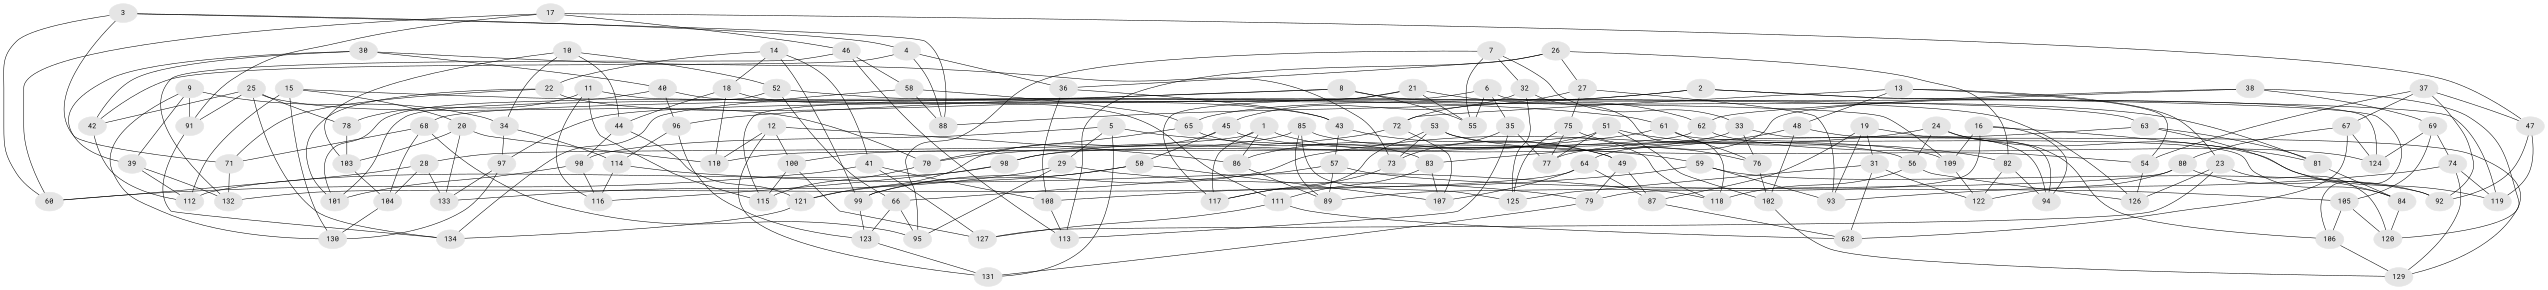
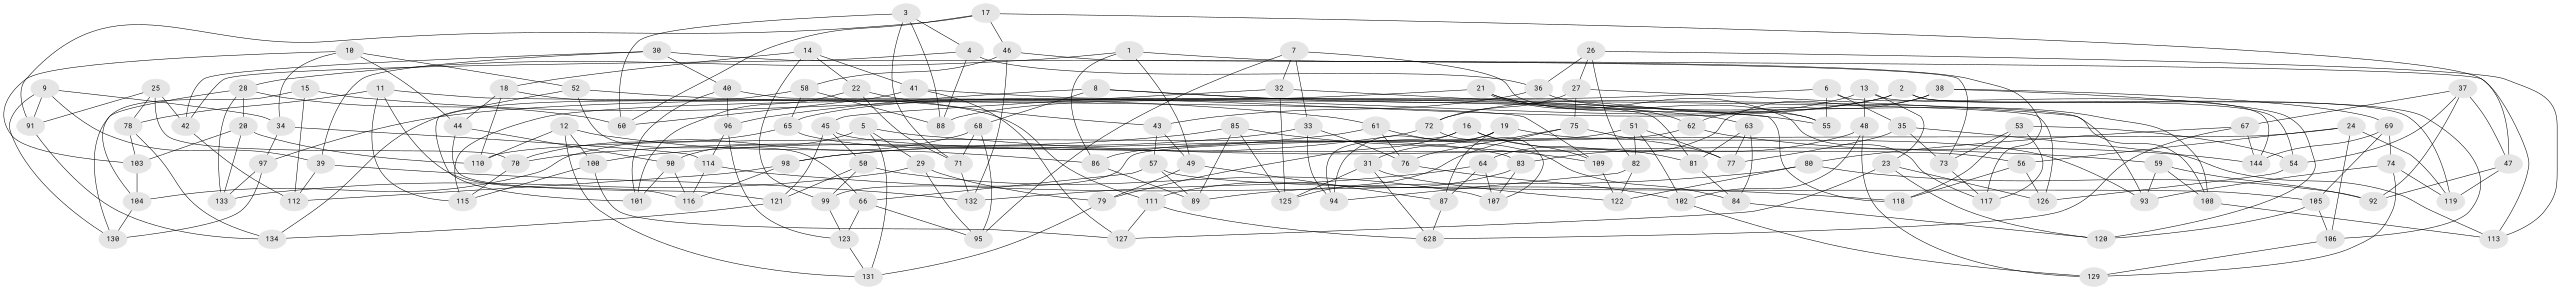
edge "15" -- "20": now "28" -- "20"
node "124": label "124" -> "144"
edge "25" -- "134": now "78" -- "134"
